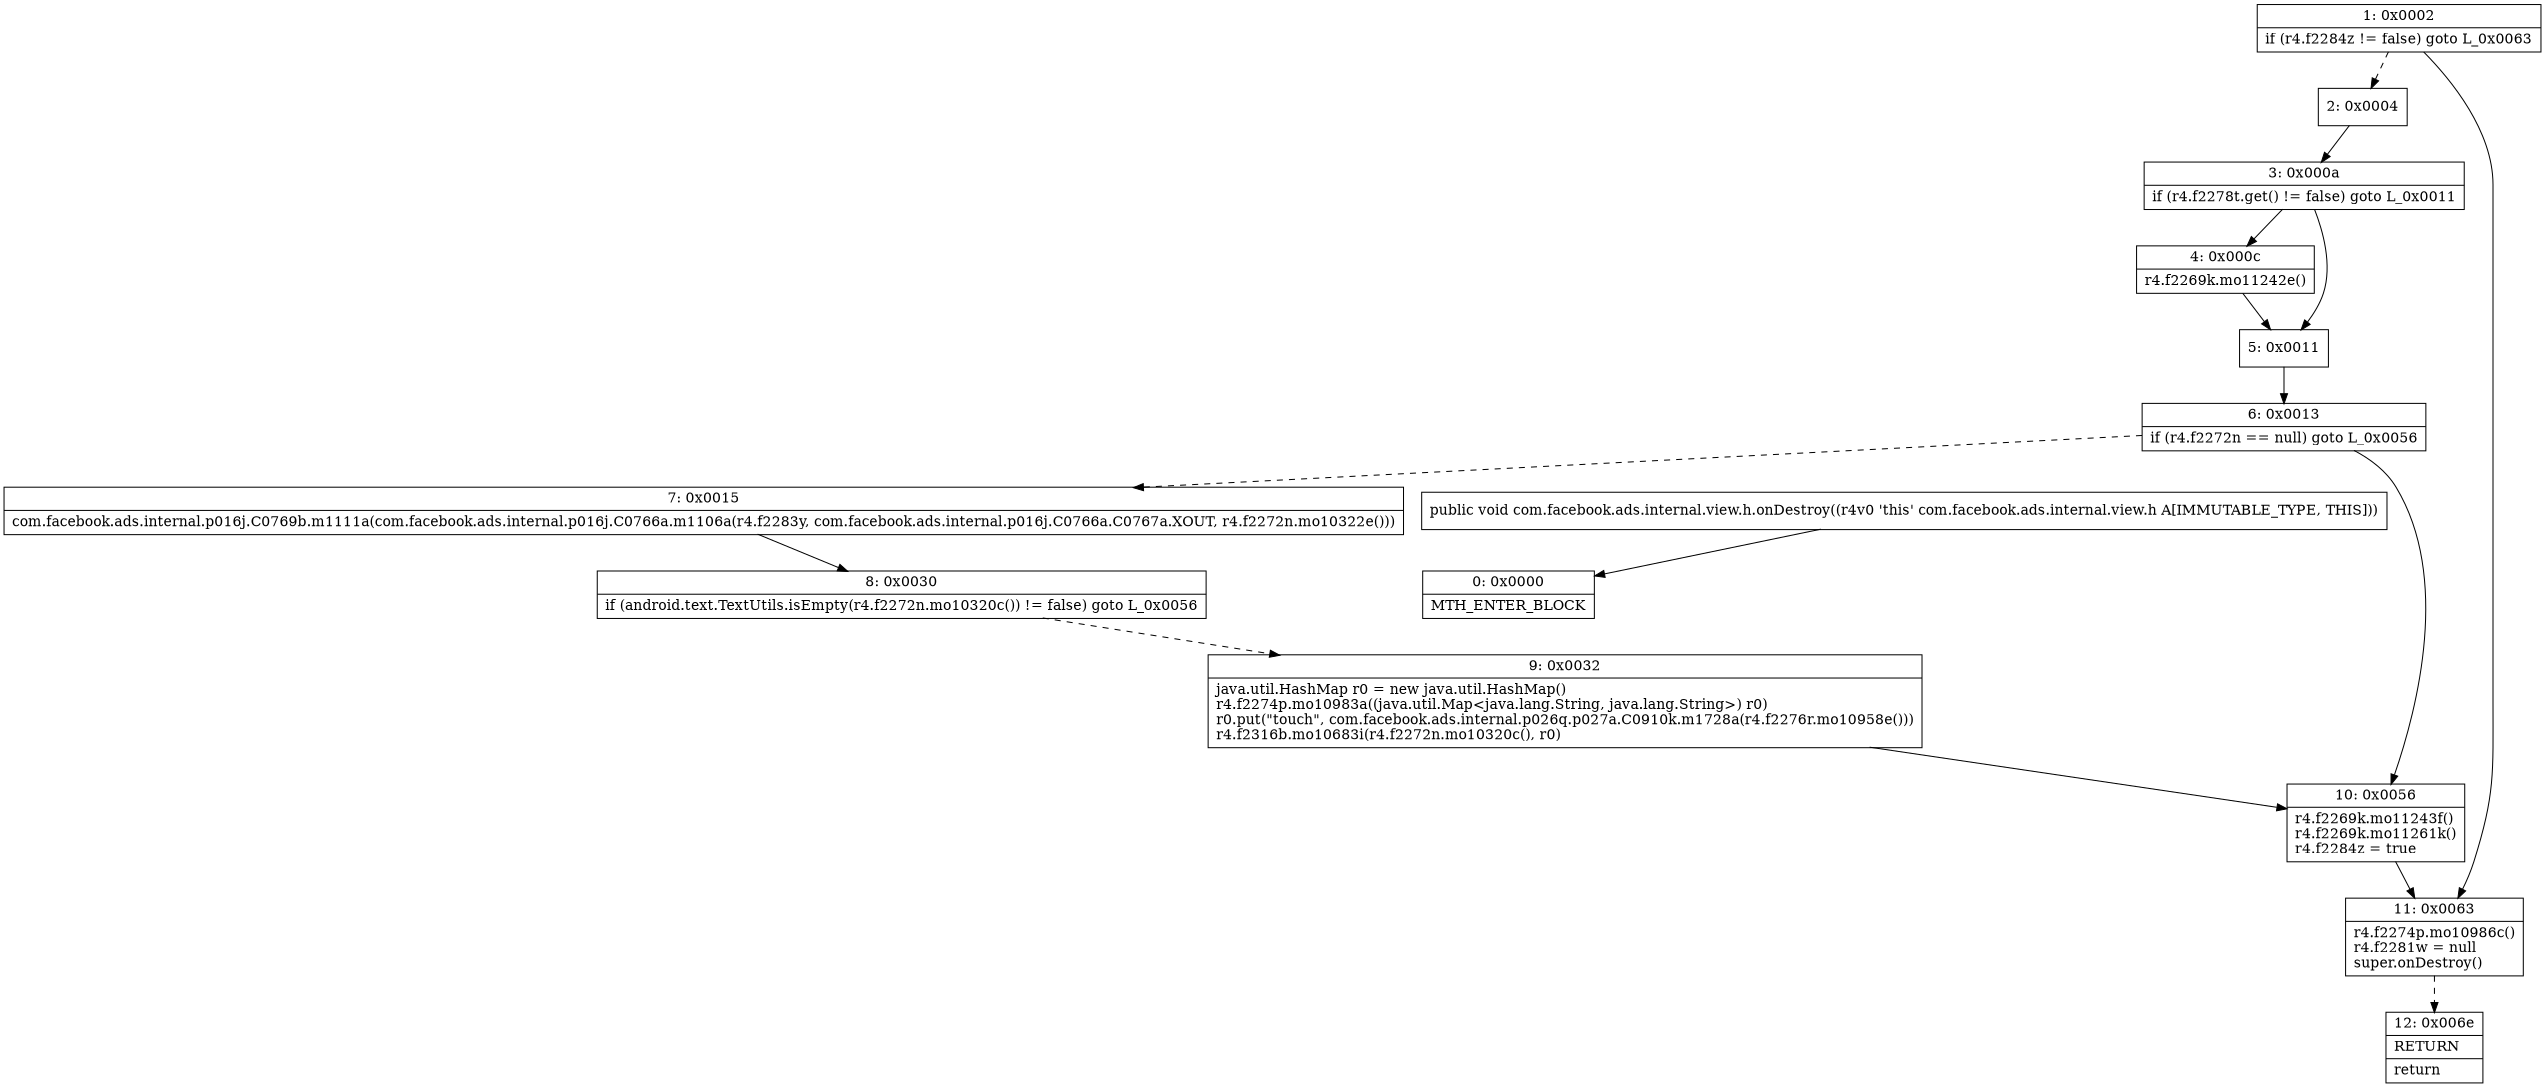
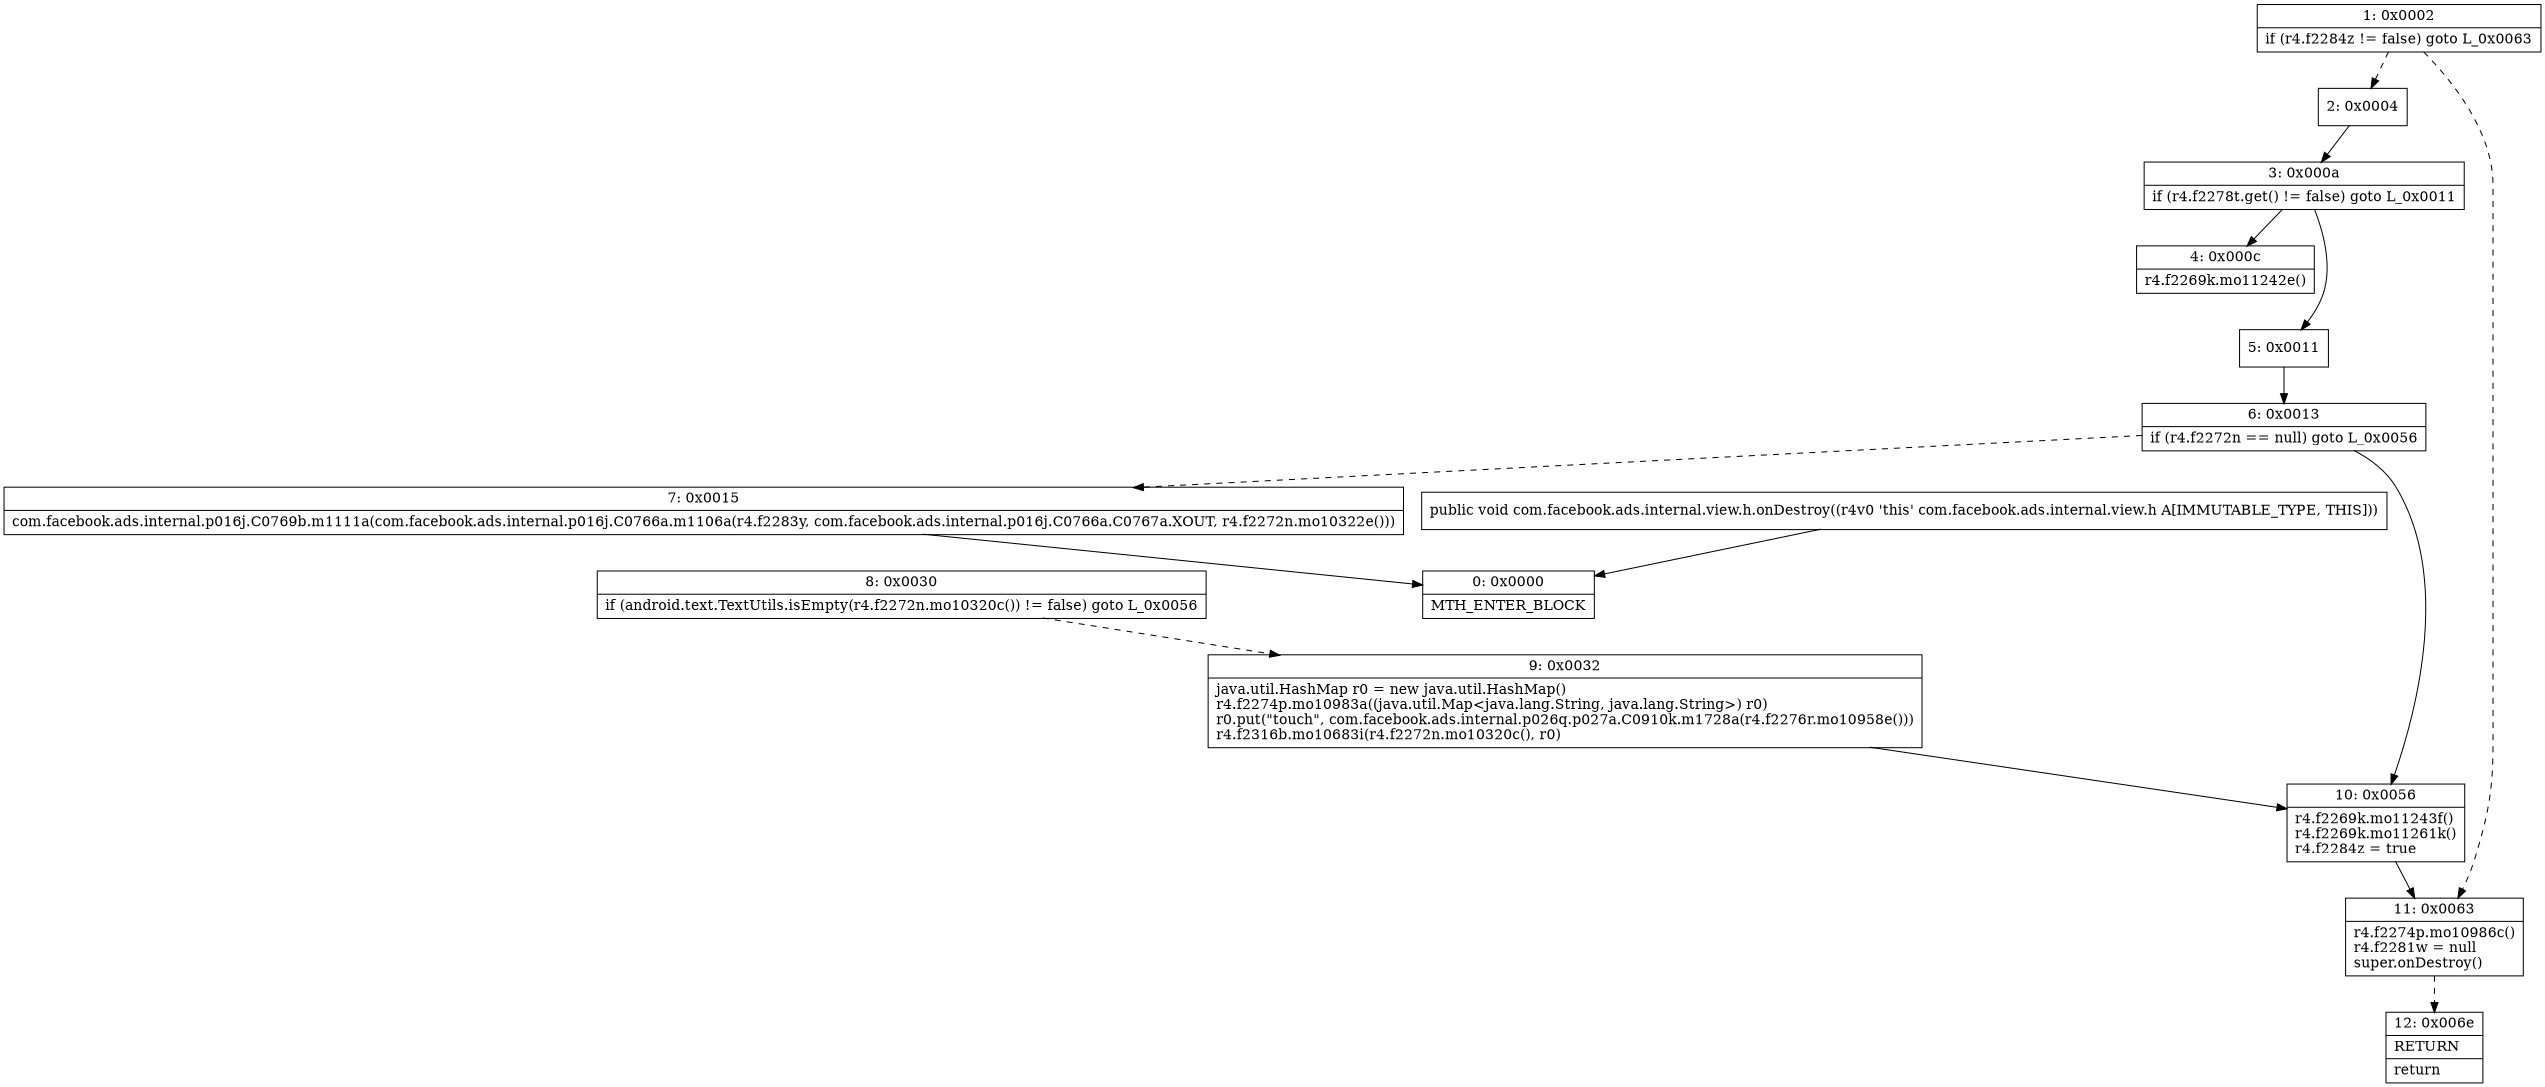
edge "4: 0x000c" -> "5: 0x0011": removed
edge "1: 0x0002" -> "11: 0x0063": style solid -> dashed
edge "7: 0x0015" -> "8: 0x0030": now "7: 0x0015" -> "0: 0x0000"
